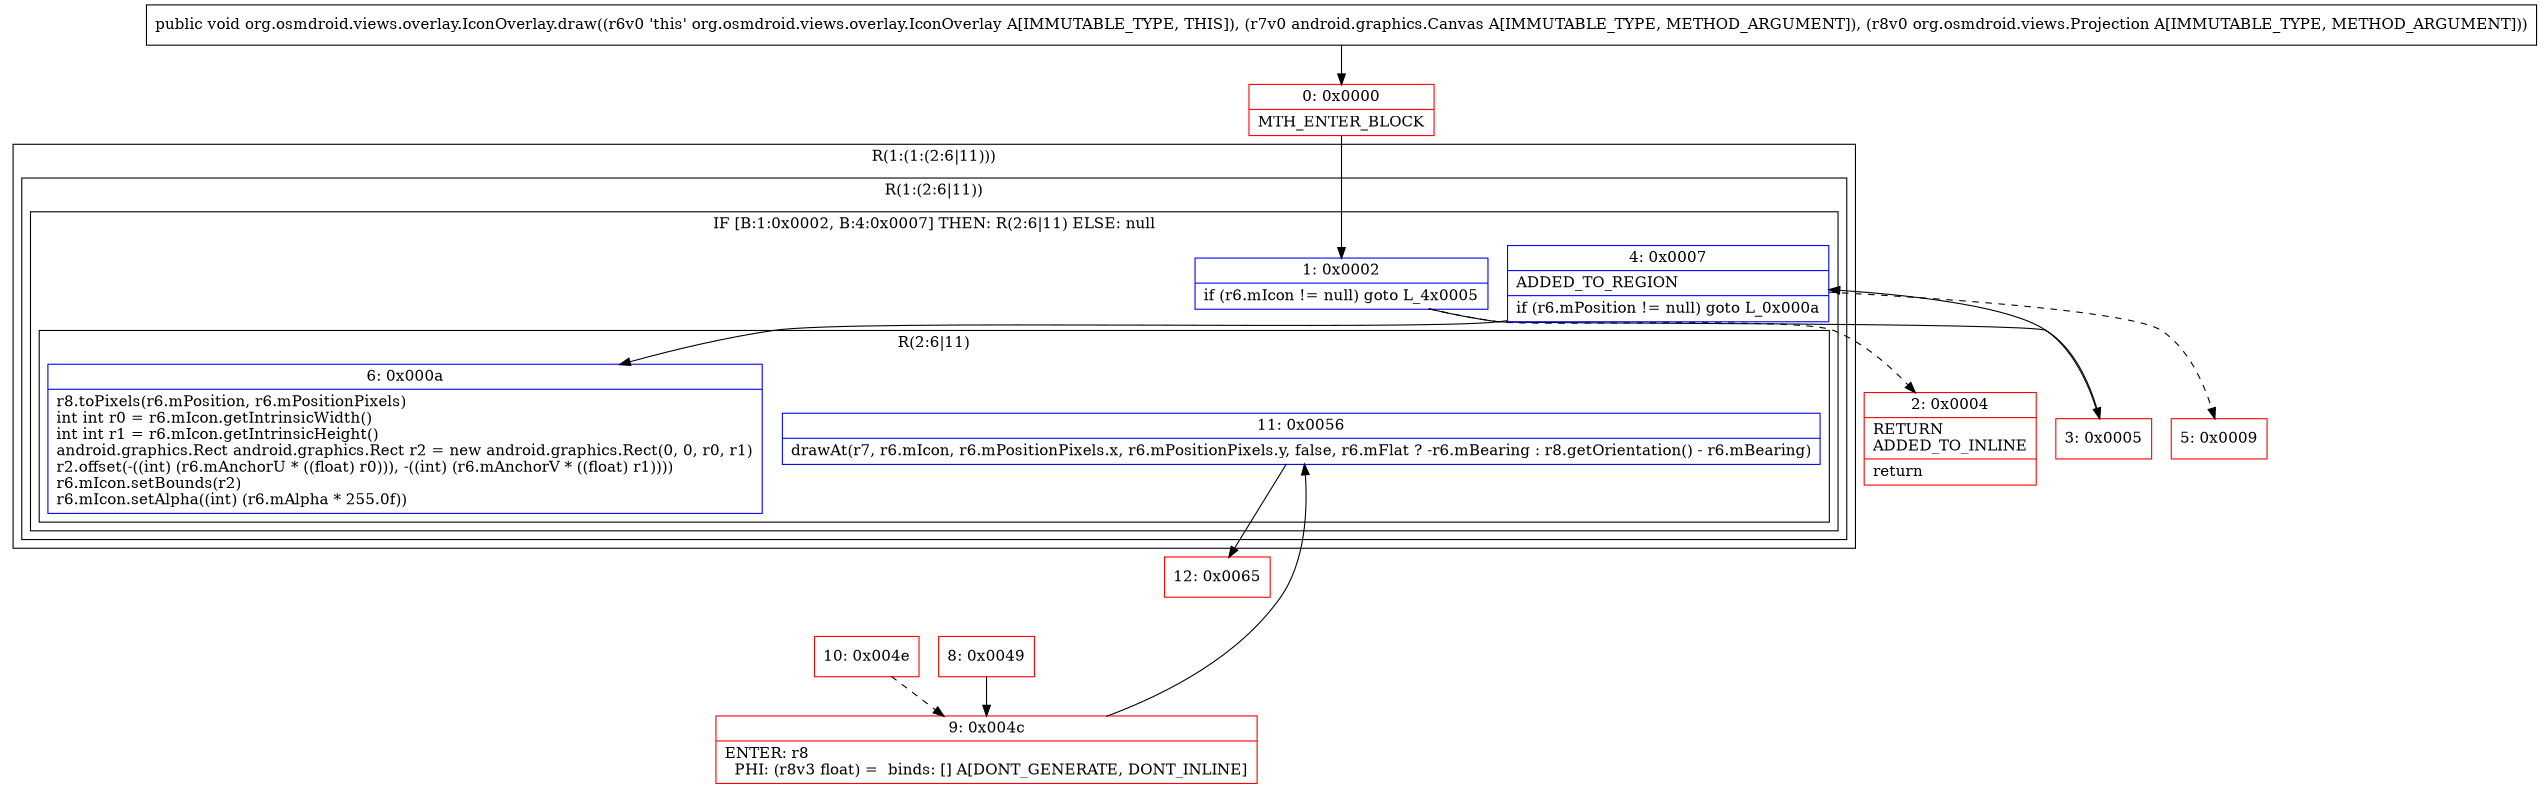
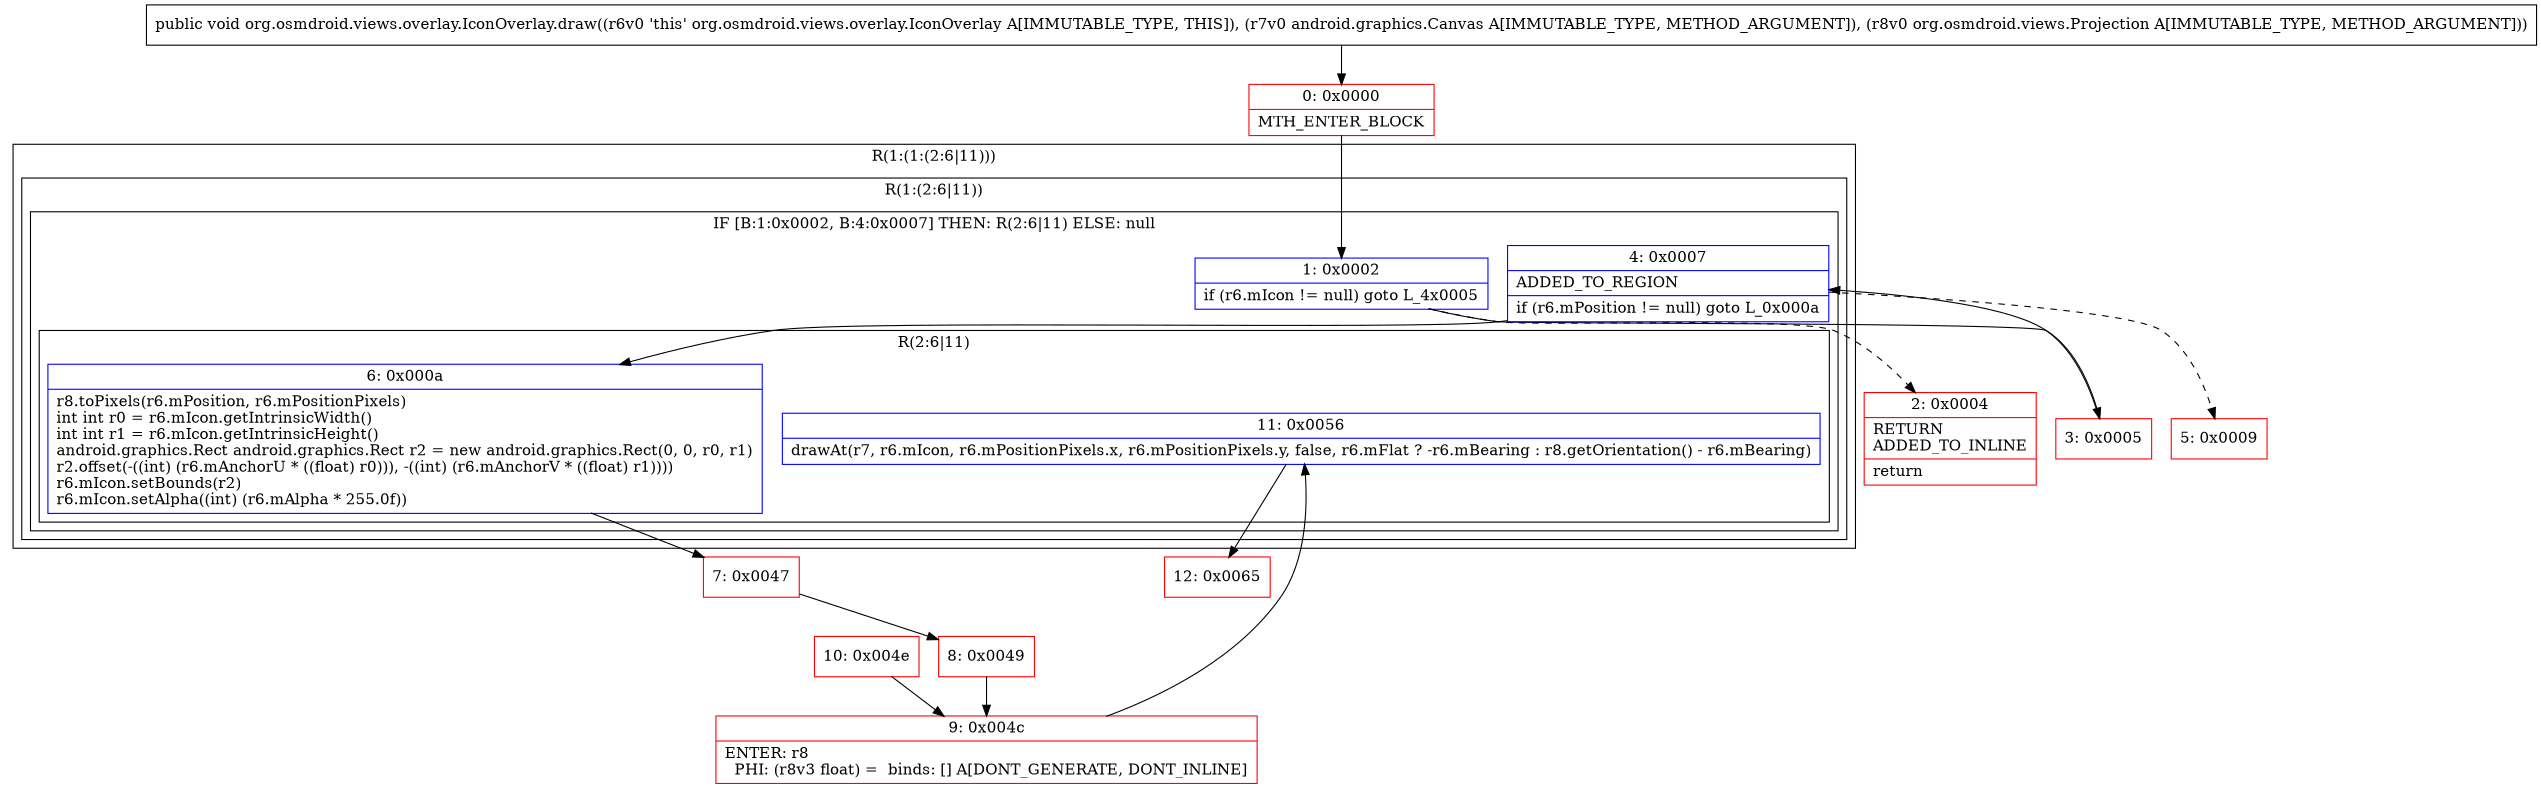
node "7: 0x0047": added
edge "10: 0x004e" -> "9: 0x004c": style dashed -> solid
